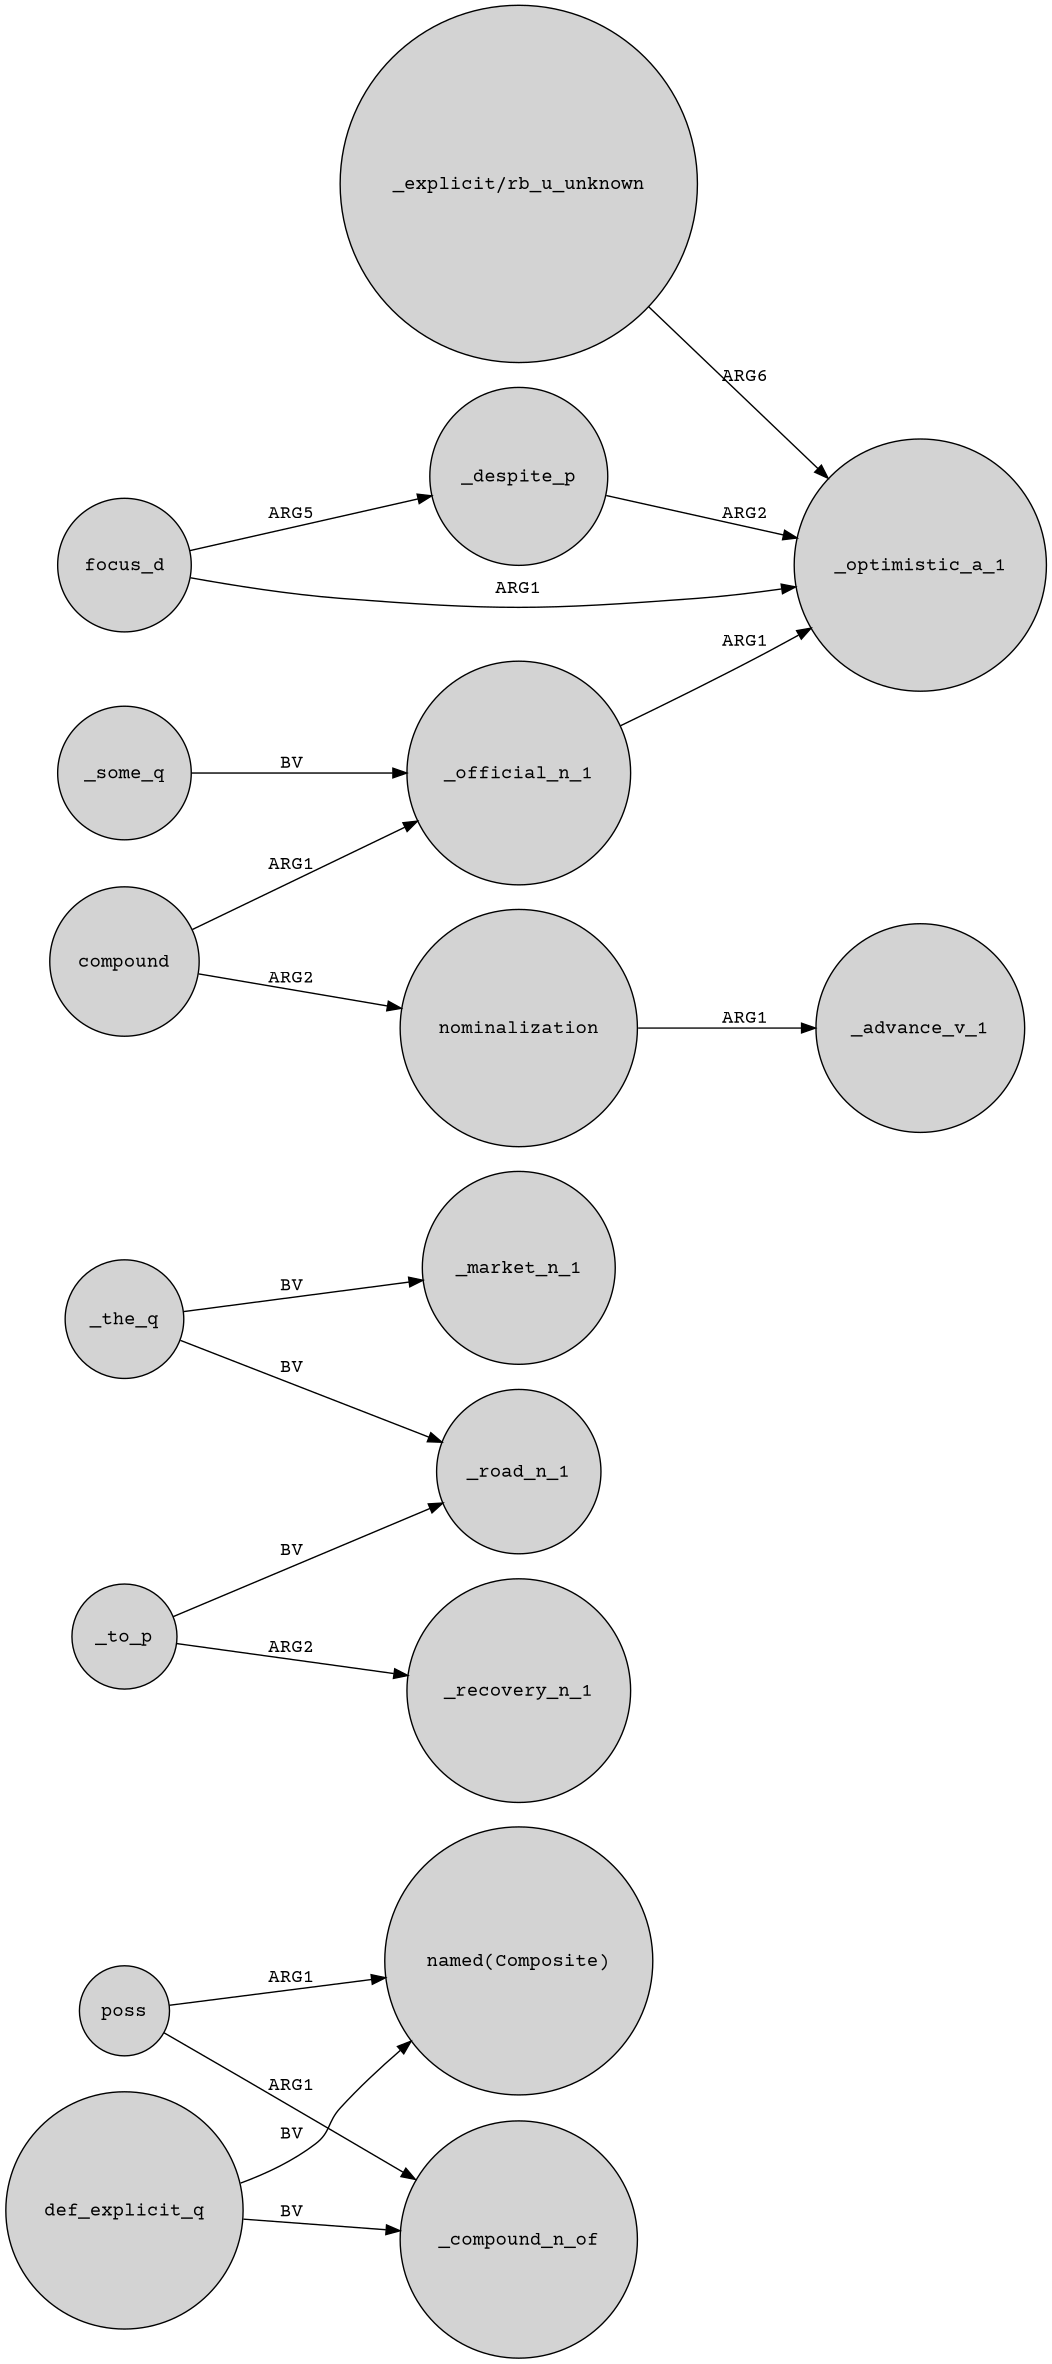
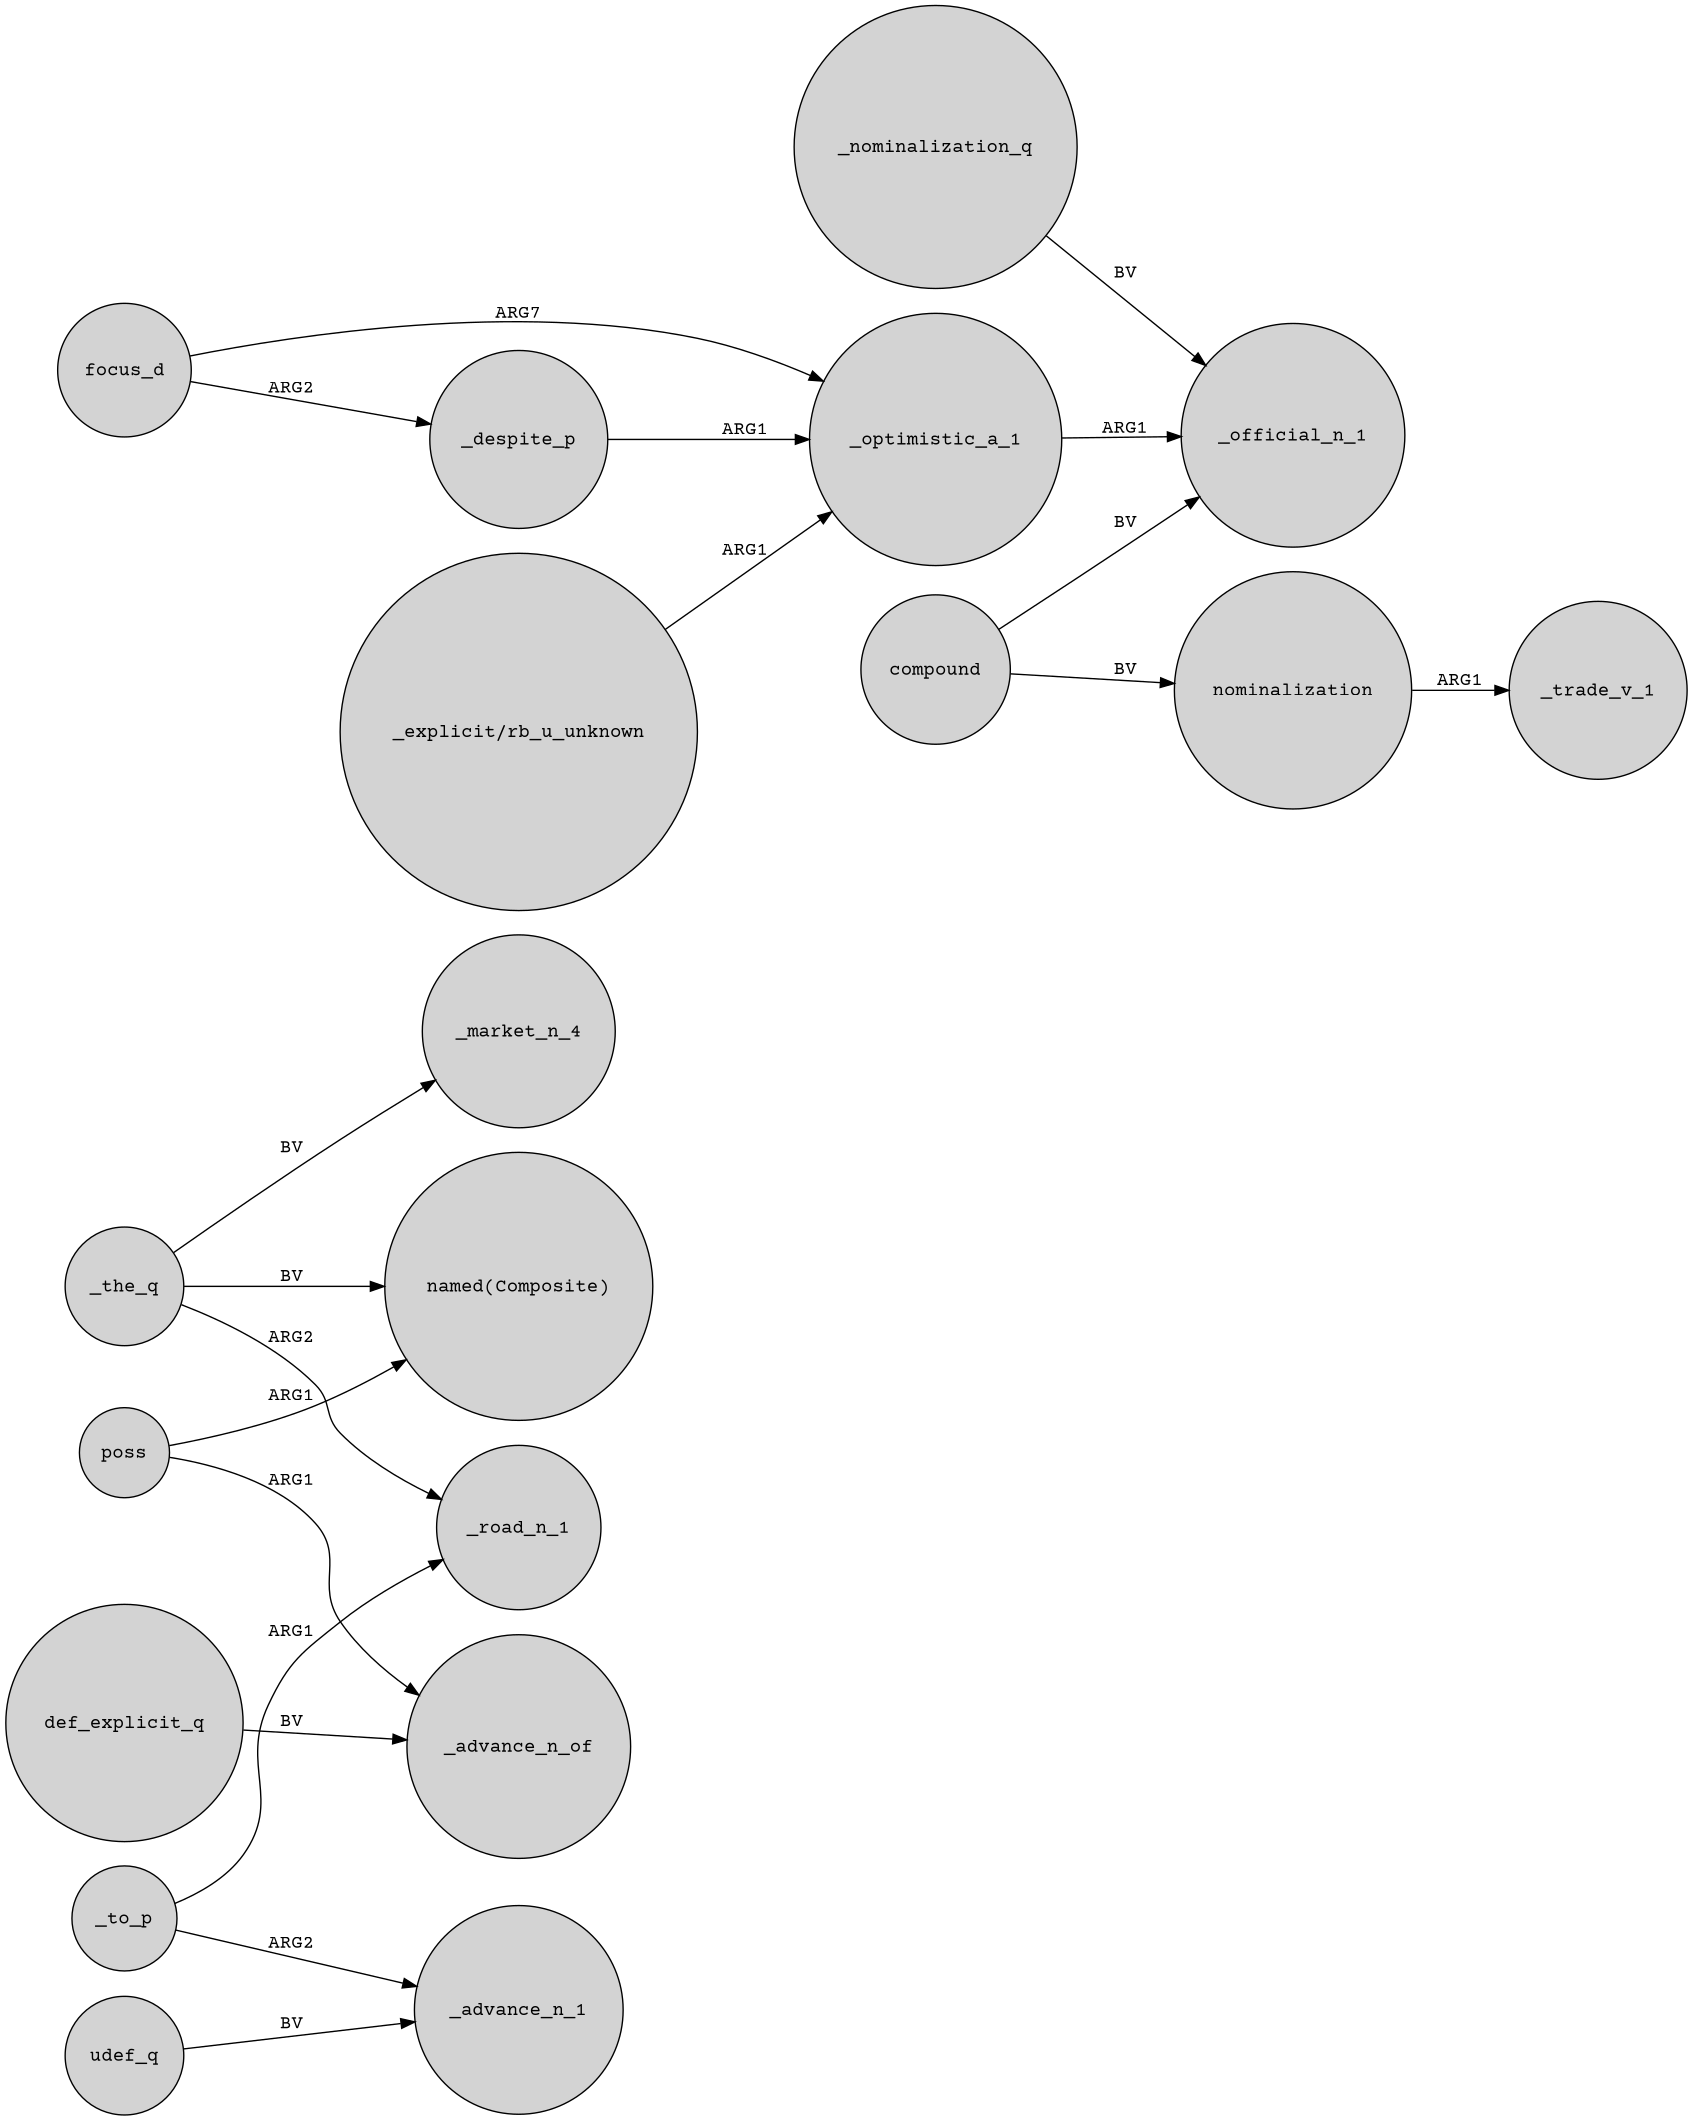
edge "_explicit/rb_u_unknown" -> "_optimistic_a_1": label "ARG6" -> "ARG1"
edge "focus_d" -> "_despite_p": label "ARG5" -> "ARG2"
edge "_despite_p" -> "_optimistic_a_1": label "ARG2" -> "ARG1"
edge "focus_d" -> "_optimistic_a_1": label "ARG1" -> "ARG7"
edge "_official_n_1" -> "_optimistic_a_1": reversed
node "_some_q": label "_some_q" -> "_nominalization_q"
edge "compound" -> "_official_n_1": label "ARG1" -> "BV"
edge "compound" -> "nominalization": label "ARG2" -> "BV"
node "_advance_v_1": label "_advance_v_1" -> "_trade_v_1"
node "_market_n_1": label "_market_n_1" -> "_market_n_4"
edge "_the_q" -> "_road_n_1": label "BV" -> "ARG2"
edge "_to_p" -> "_road_n_1": label "BV" -> "ARG1"
node "_recovery_n_1": label "_recovery_n_1" -> "_advance_n_1"
node "udef_q": added
edge "def_explicit_q" -> "named(Composite)": now "_the_q" -> "named(Composite)"
node "_compound_n_of": label "_compound_n_of" -> "_advance_n_of"
